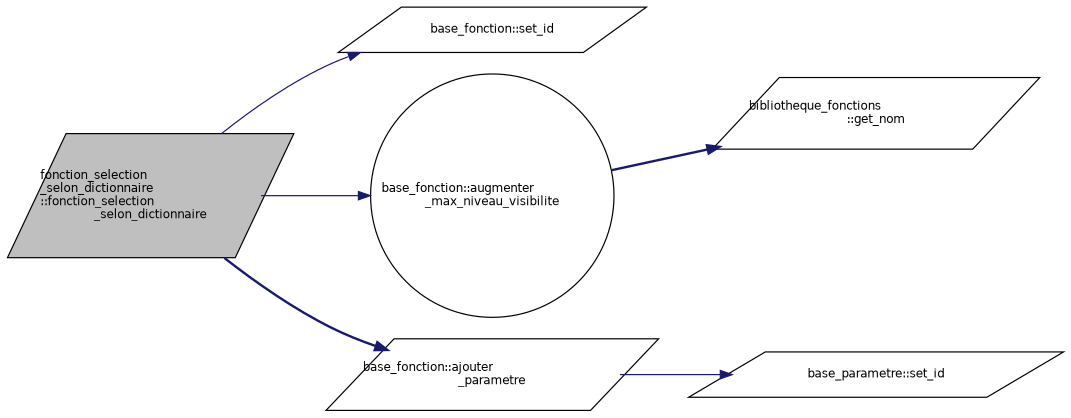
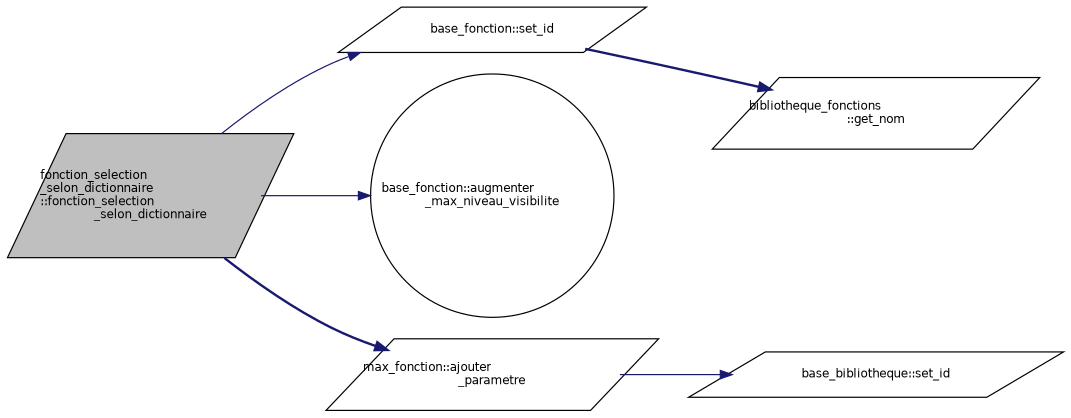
edge "base_fonction::augmenter _max_niveau_visibilite" -> "bibliotheque_fonctions ::get_nom": now "base_fonction::set_id" -> "bibliotheque_fonctions ::get_nom"
node "base_fonction::ajouter _parametre": label "base_fonction::ajouter _parametre" -> "max_fonction::ajouter _parametre"
node "base_parametre::set_id": label "base_parametre::set_id" -> "base_bibliotheque::set_id"
